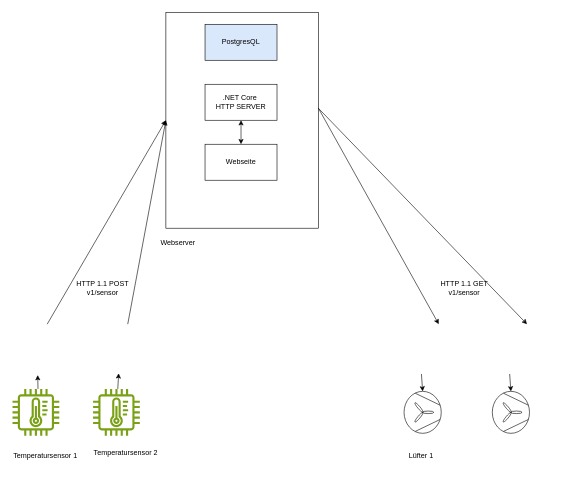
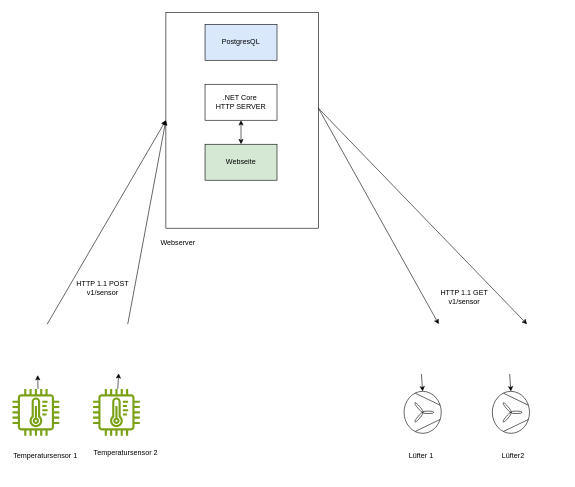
node "Webseite": fillcolor #ffffff -> #d5e8d4
node "HTTP 1.1 GET v1/sensor": moved (464, 288) -> (464, 297)
node "Lüfter2": added
